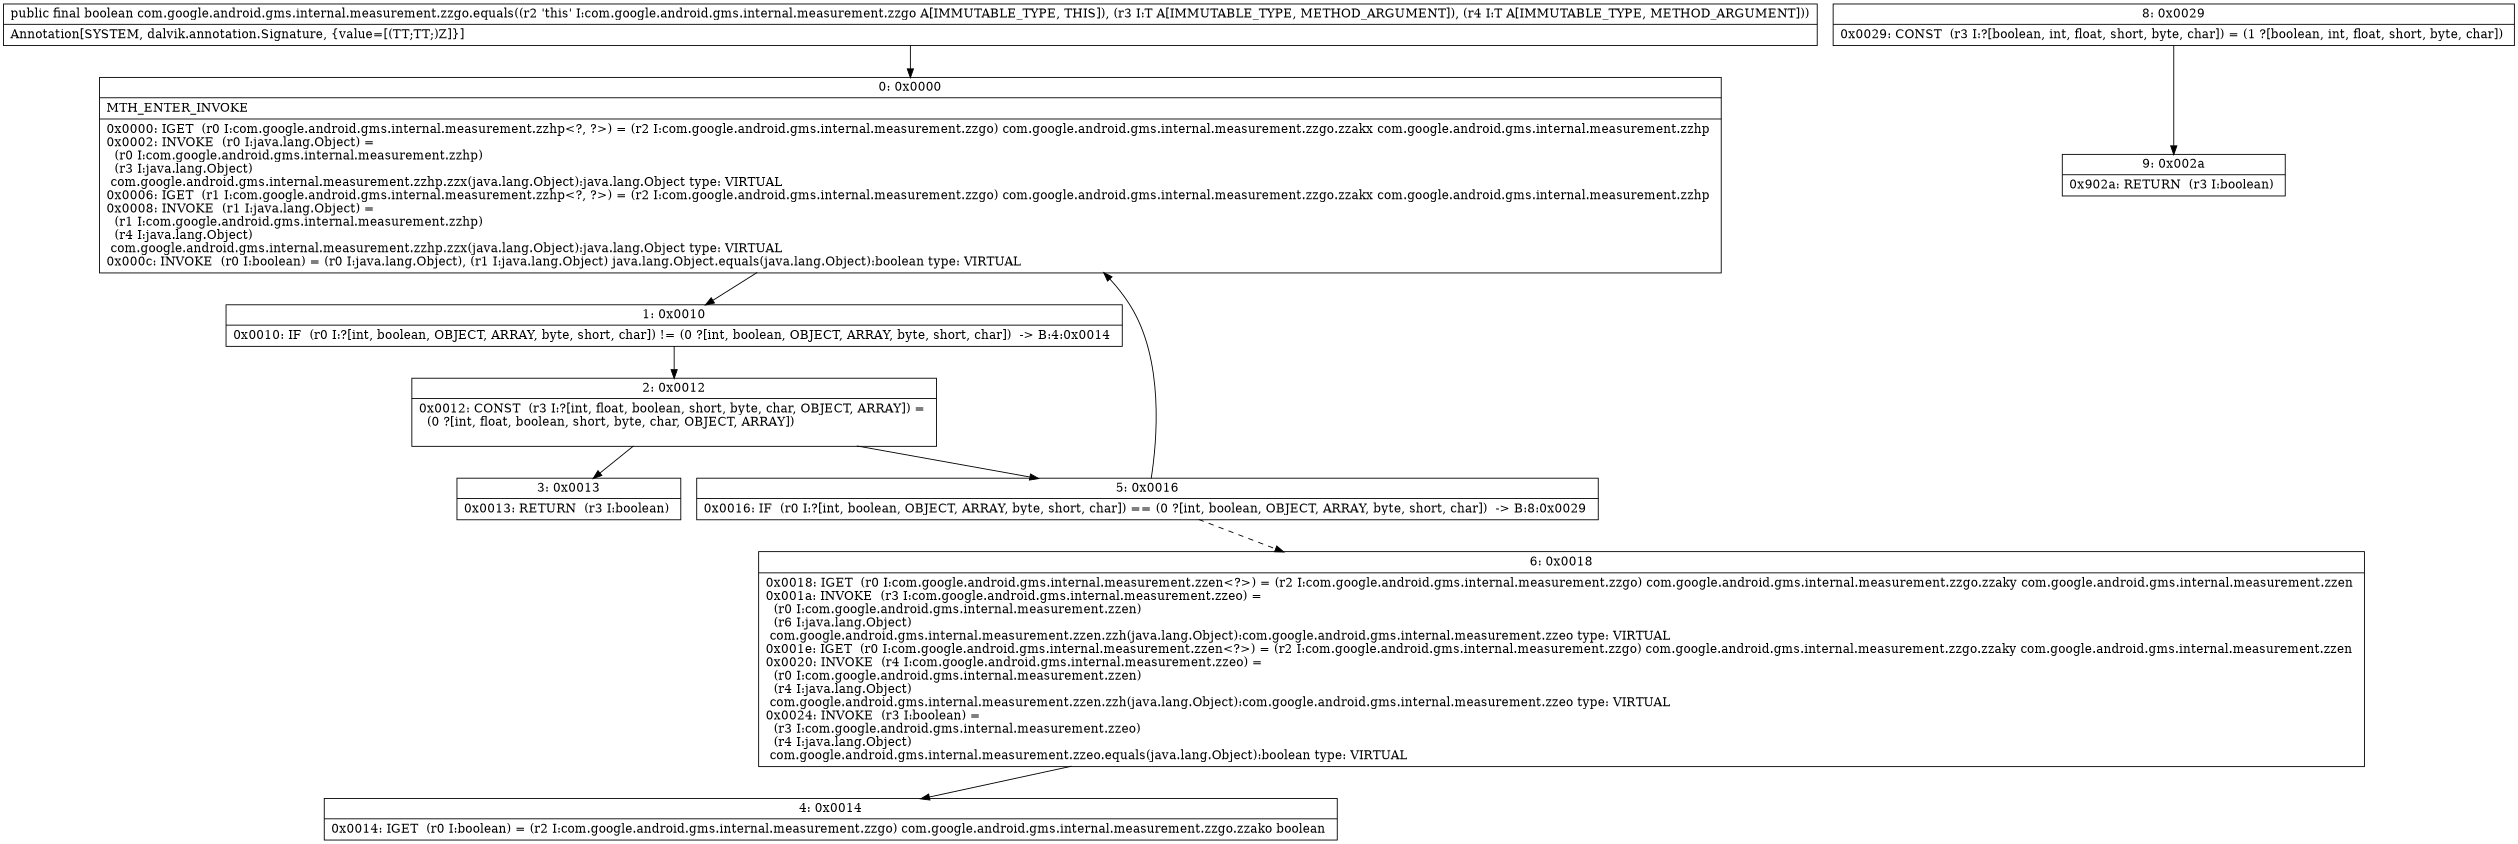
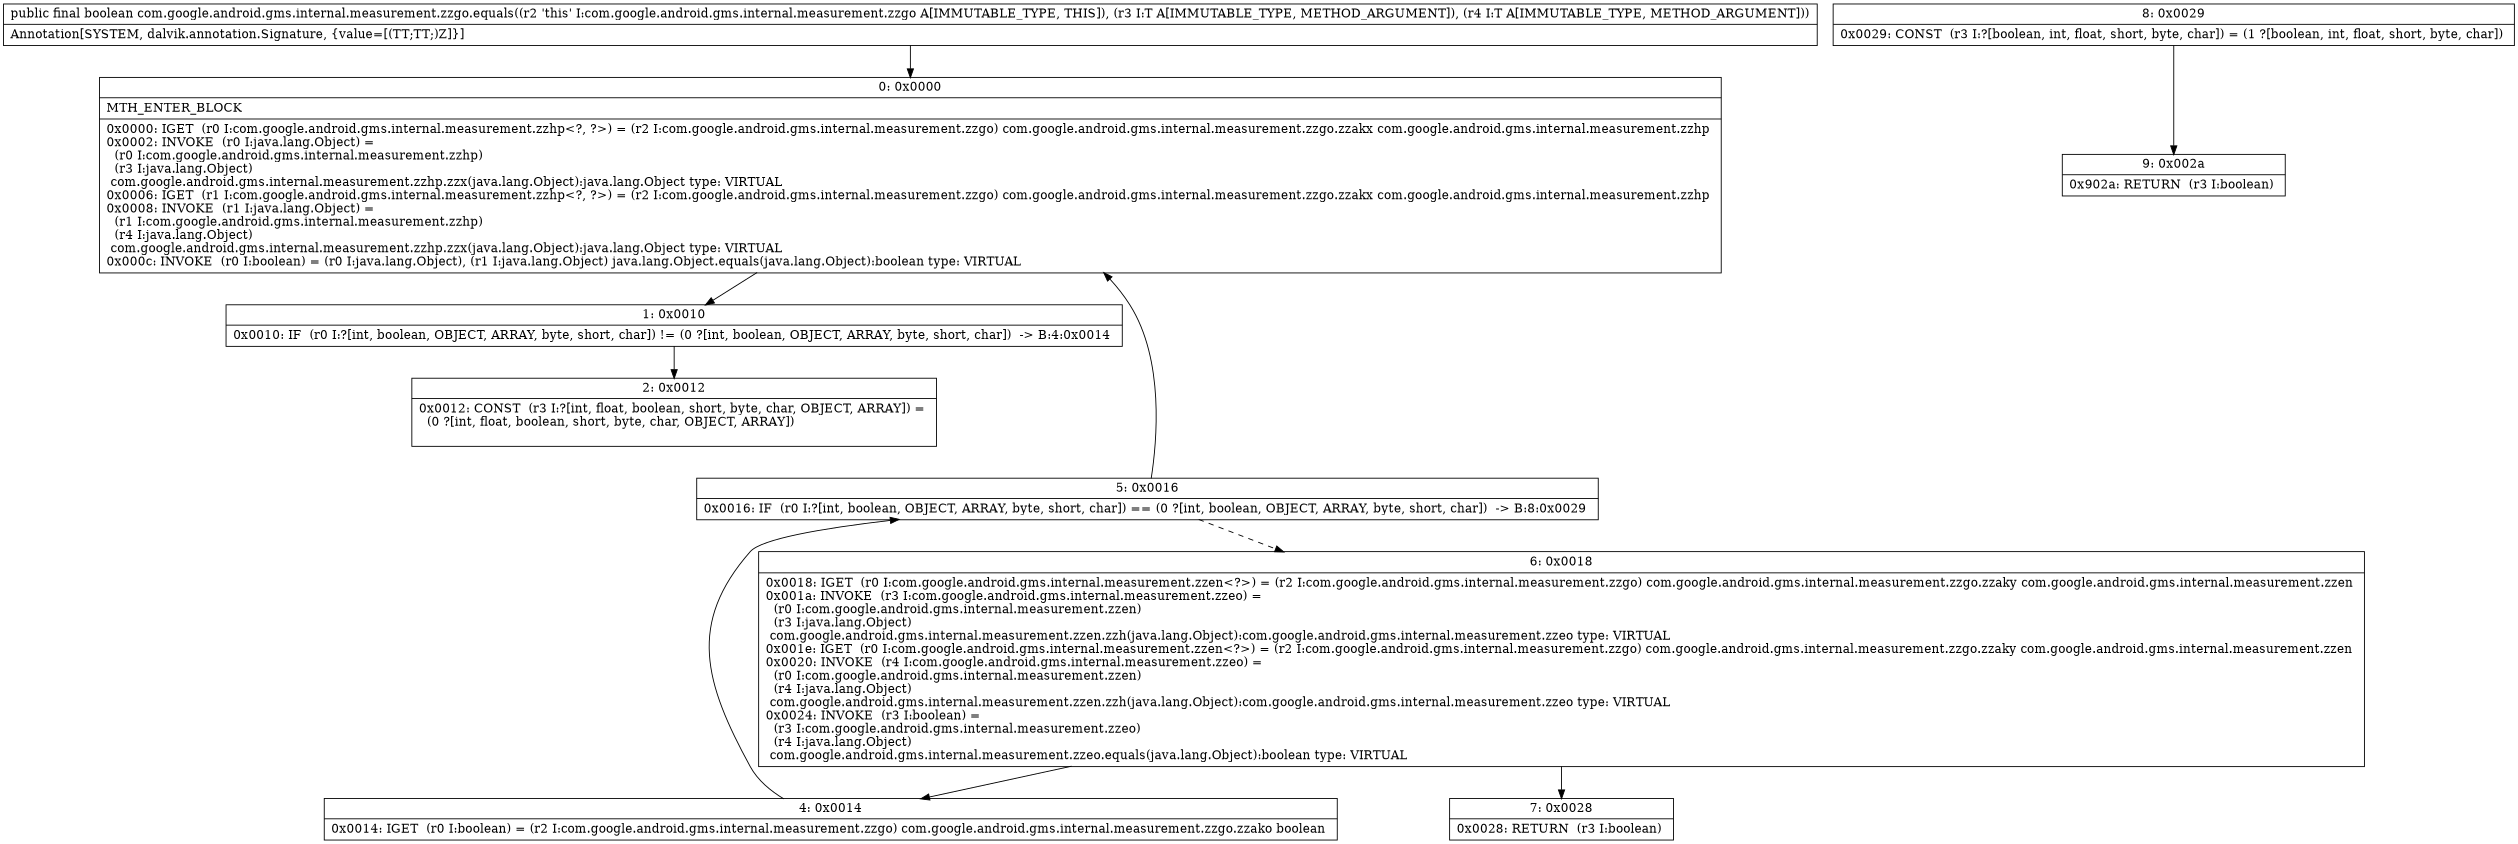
node "0: 0x0000": text "MTH_ENTER_INVOKE" -> "MTH_ENTER_BLOCK"
edge "2: 0x0012" -> "5: 0x0016": now "4: 0x0014" -> "5: 0x0016"
node "3: 0x0013": removed
node "6: 0x0018": text "(r6 I:java.lang.Object)" -> "(r3 I:java.lang.Object)"
node "7: 0x0028": added
